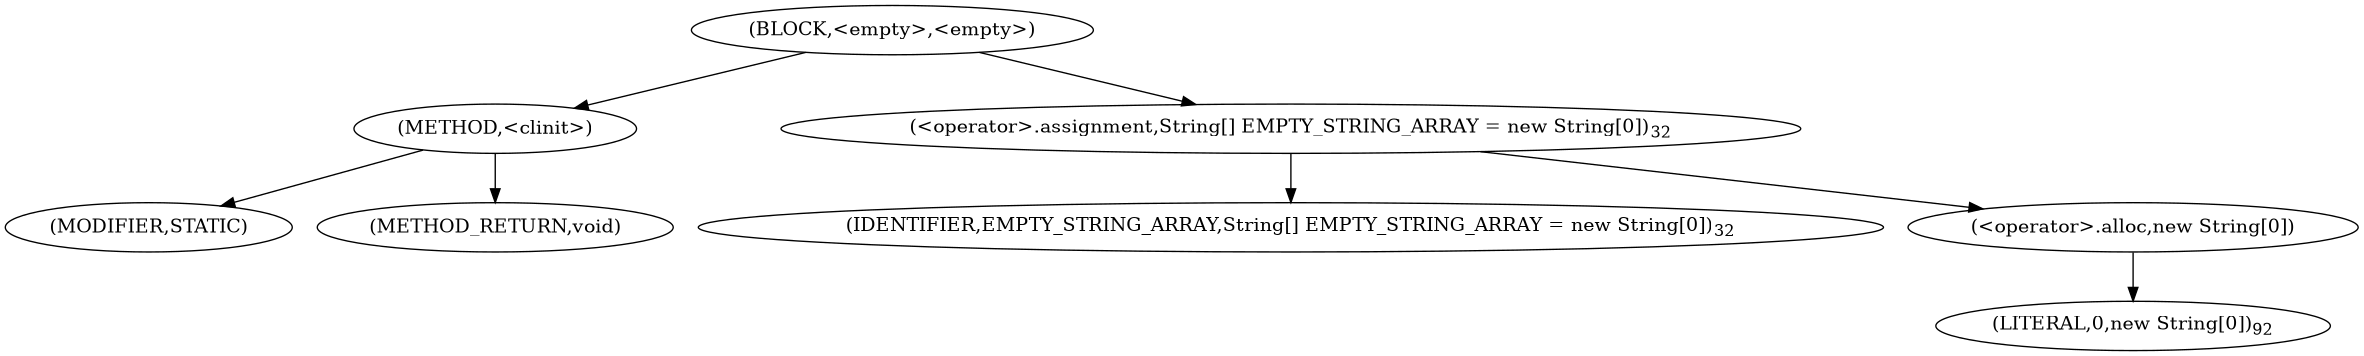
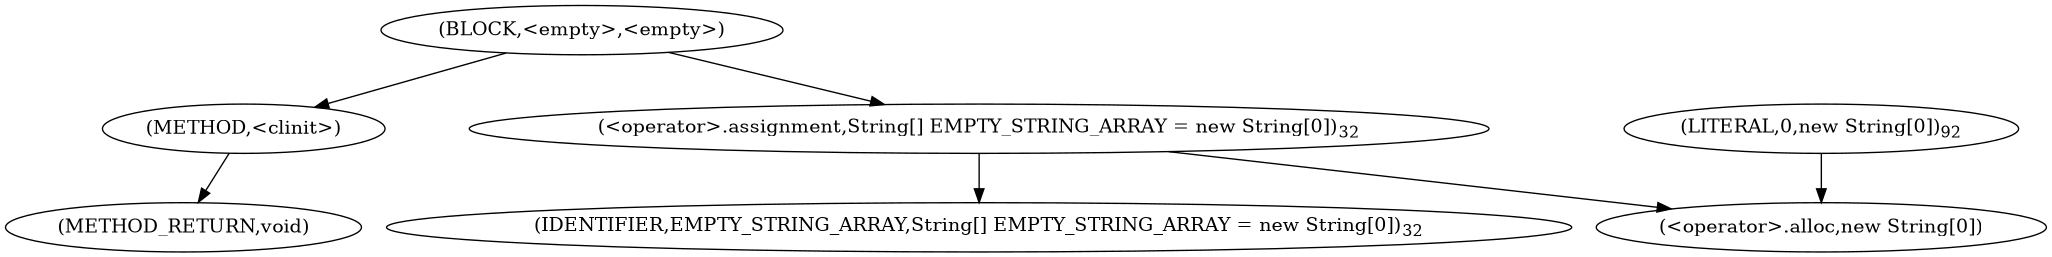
node "(MODIFIER,STATIC)": removed
edge "(<operator>.alloc,new String[0])" -> "(LITERAL,0,new String[0])": reversed
